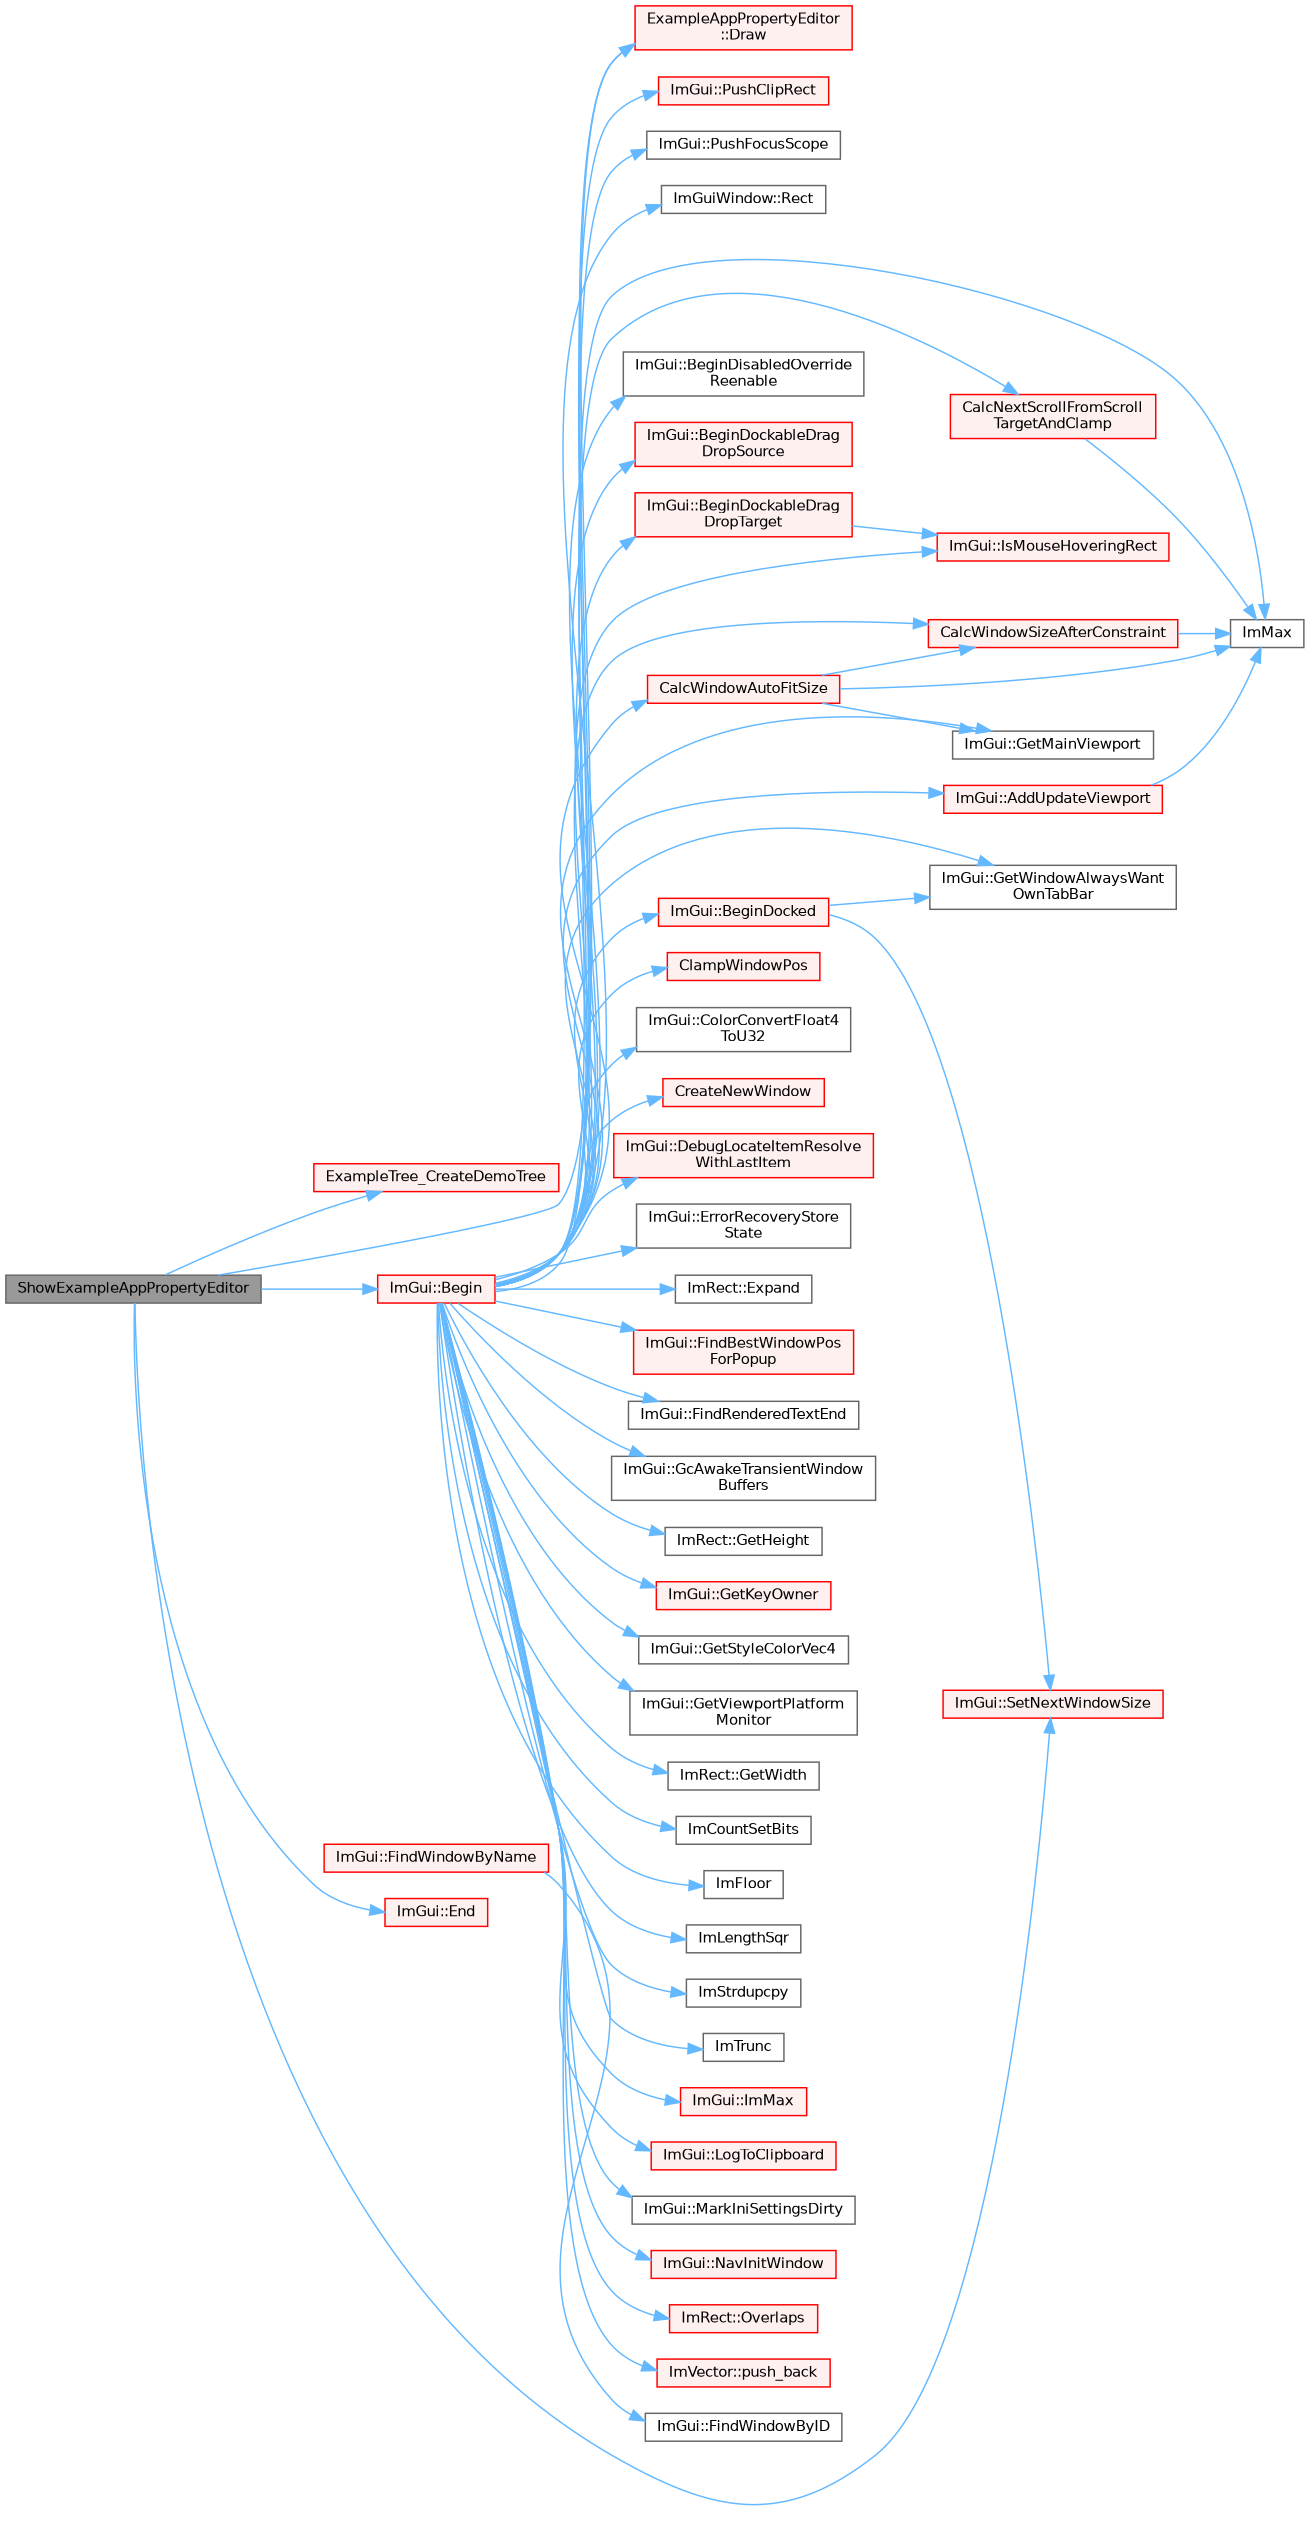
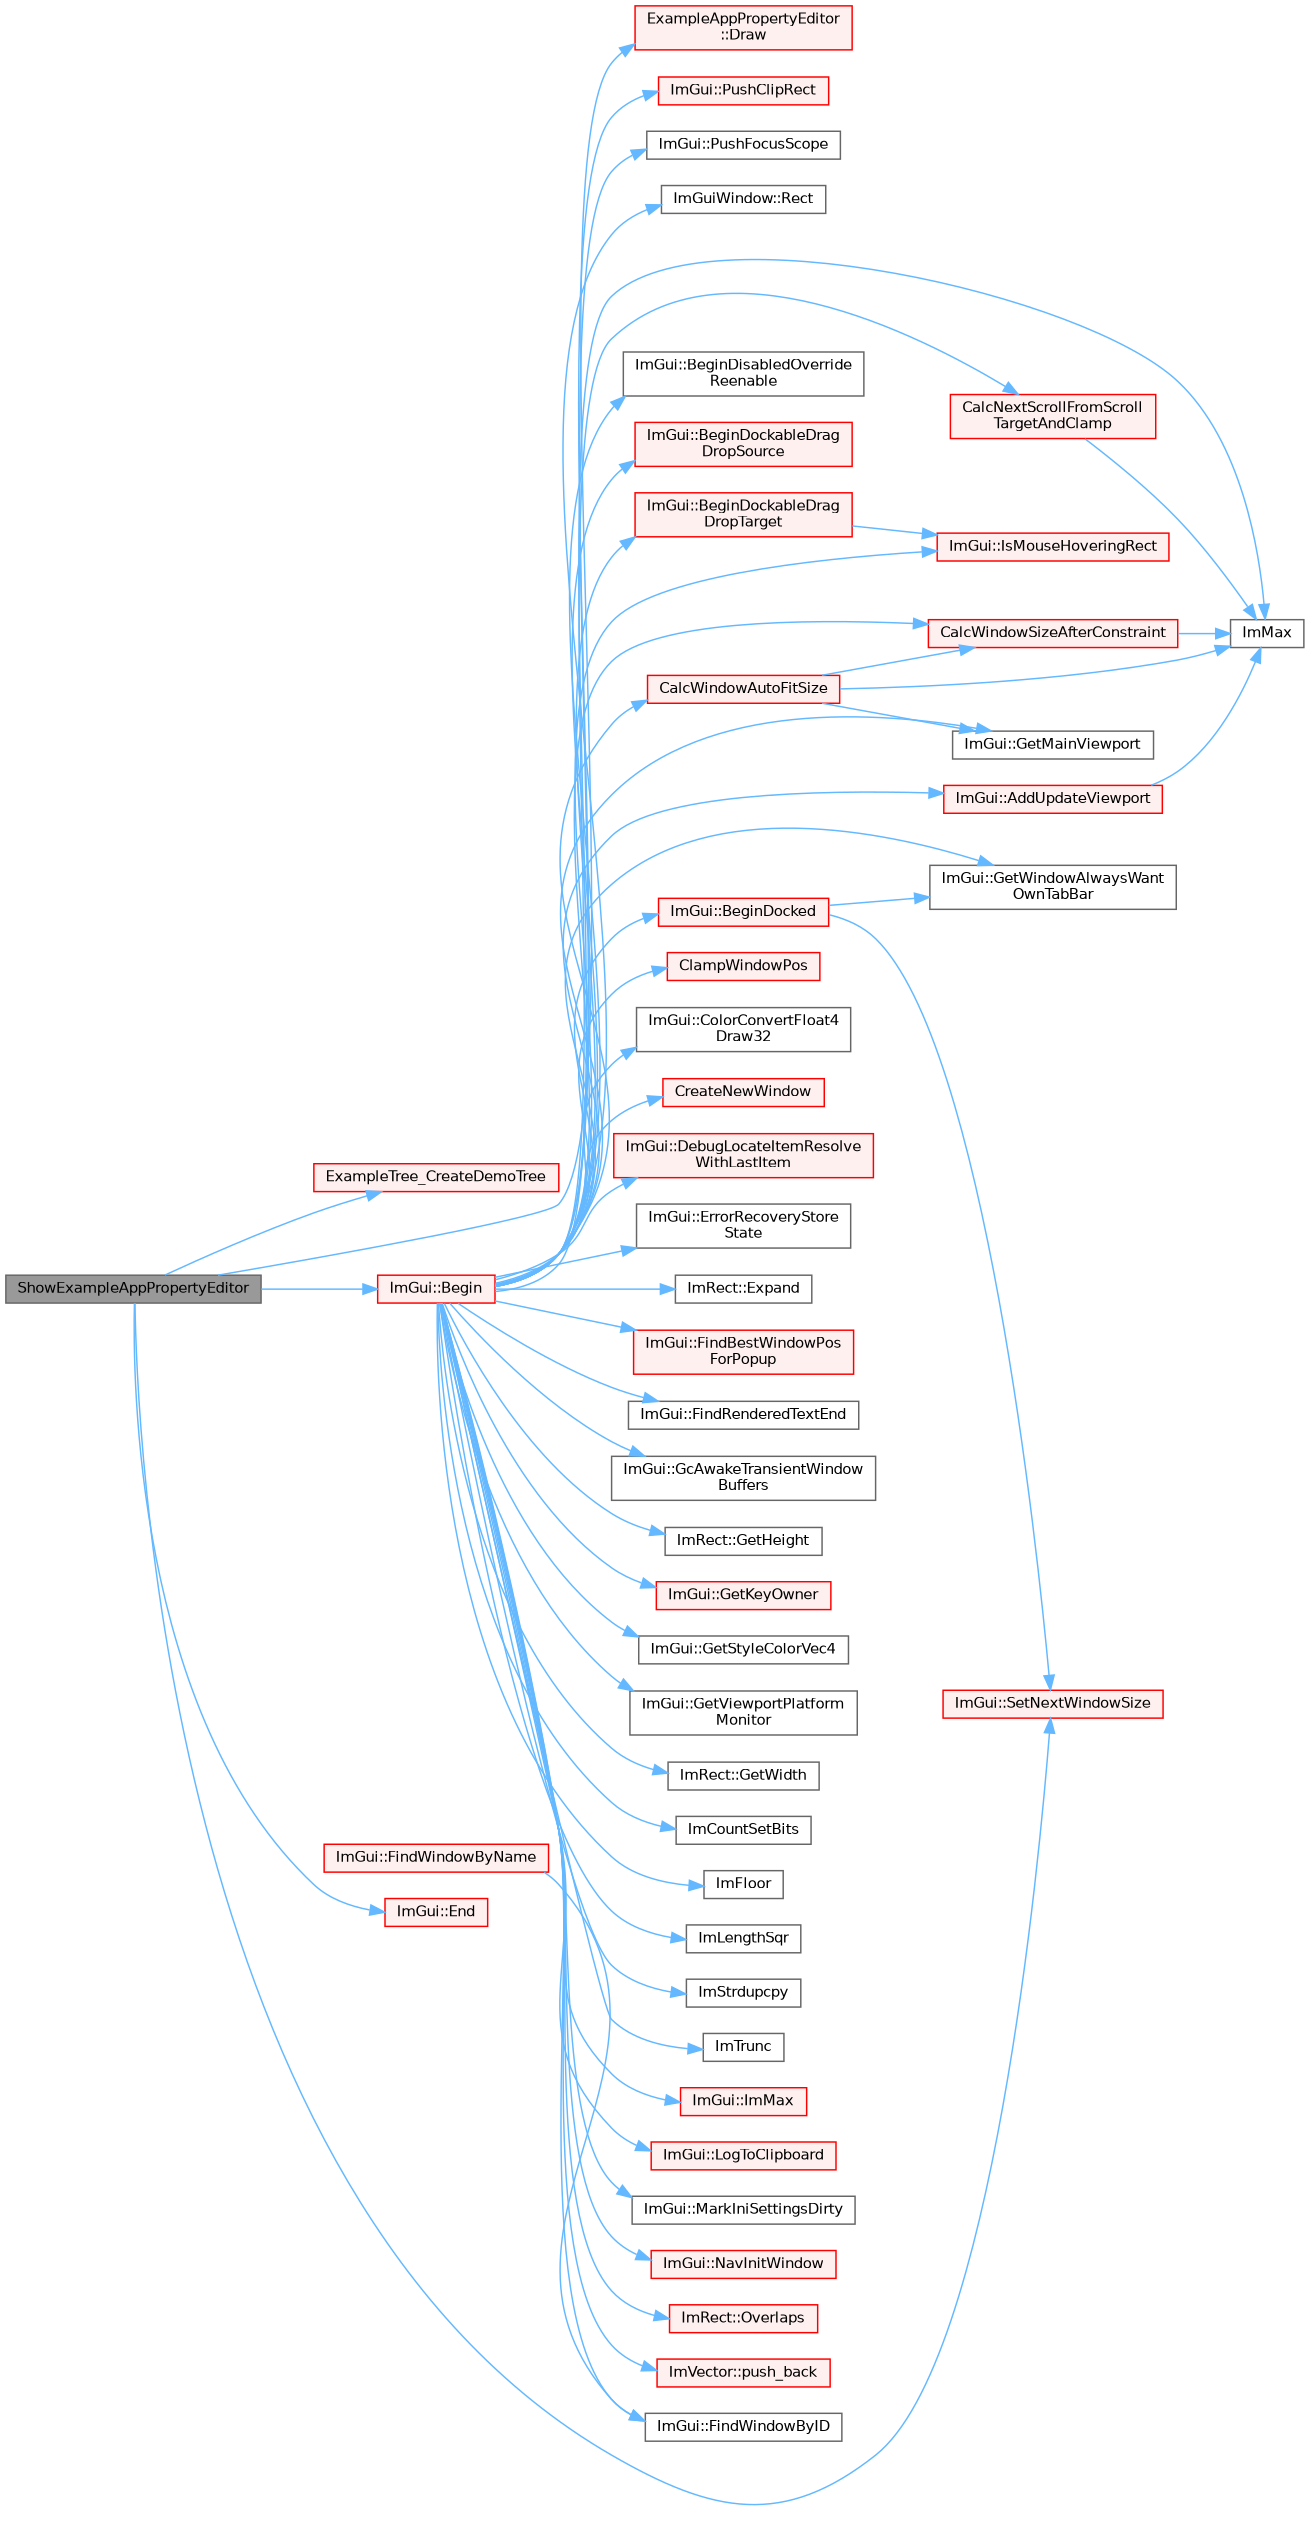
edge "ImGui::Begin" -> "ExampleAppPropertyEditor ::Draw": now "ImGui::Begin" -> "ImGui::FindWindowByID"
node "ImGui::ColorConvertFloat4 ToU32": label "ImGui::ColorConvertFloat4 ToU32" -> "ImGui::ColorConvertFloat4 Draw32"
